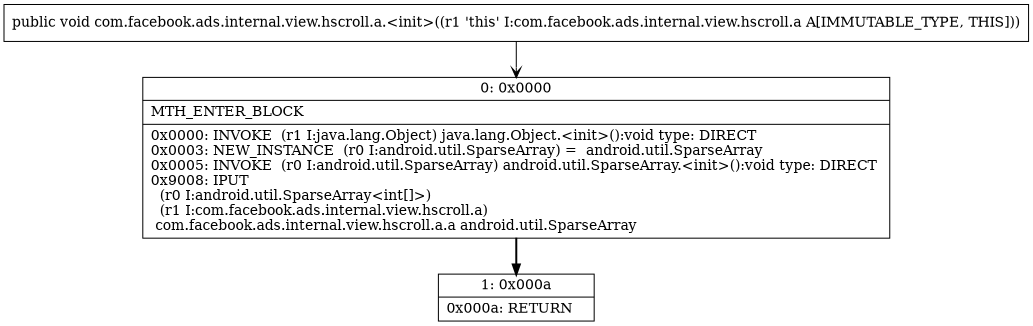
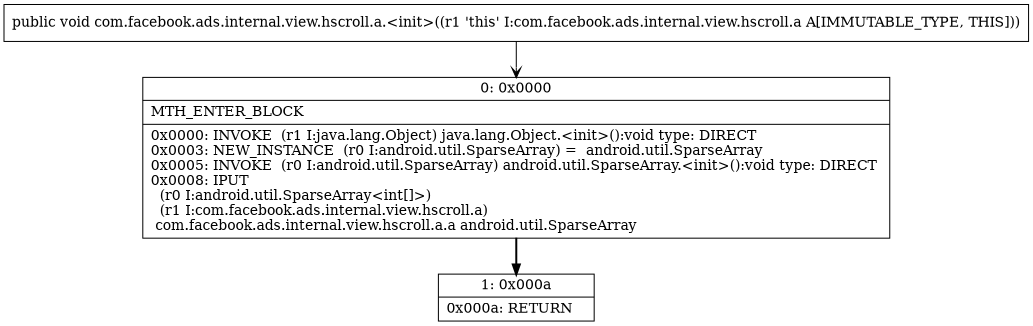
node "0: 0x0000": text "0x9008: IPUT" -> "0x0008: IPUT"
